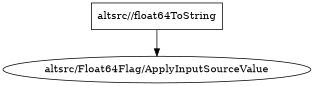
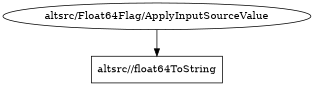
edge "altsrc//float64ToString" -> "altsrc/Float64Flag/ApplyInputSourceValue": reversed
